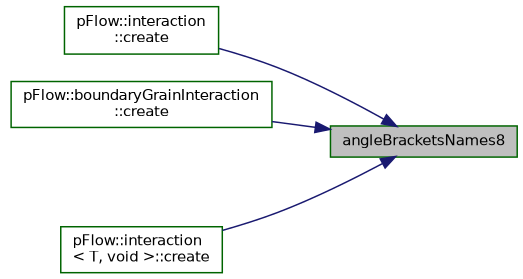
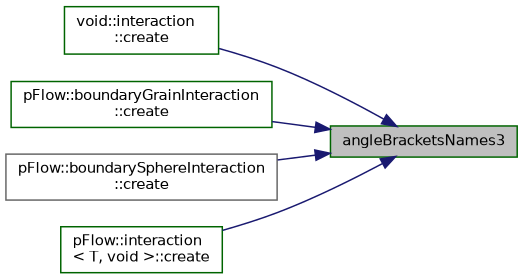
node "pFlow::interaction ::create": label "pFlow::interaction ::create" -> "void::interaction ::create"
node "angleBracketsNames8": label "angleBracketsNames8" -> "angleBracketsNames3"
node "pFlow::boundarySphereInteraction ::create": added
